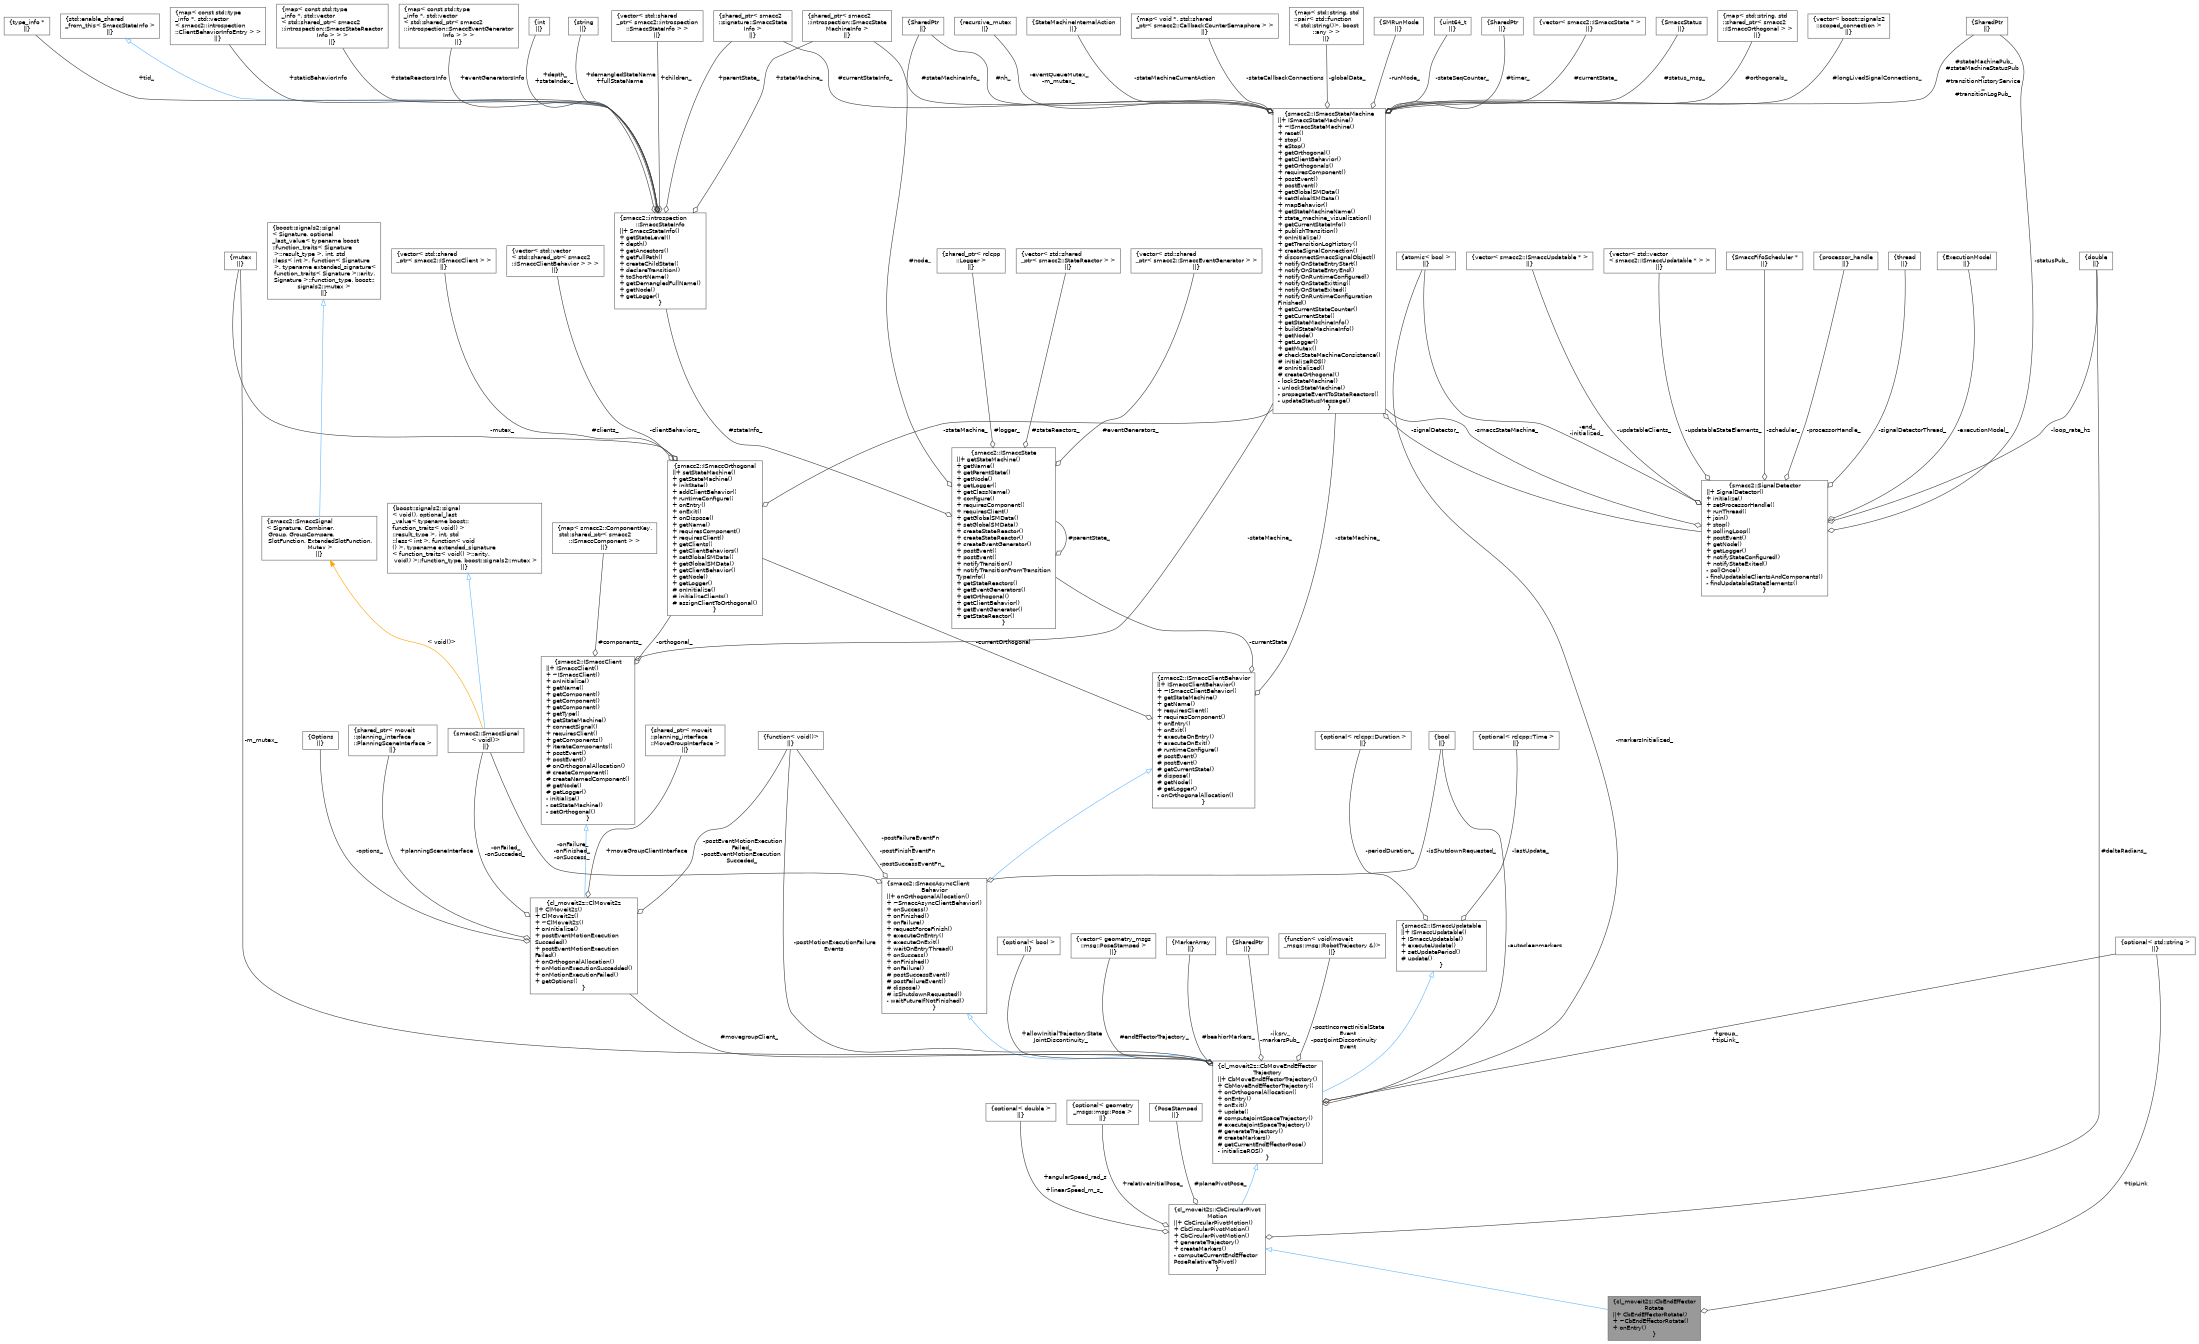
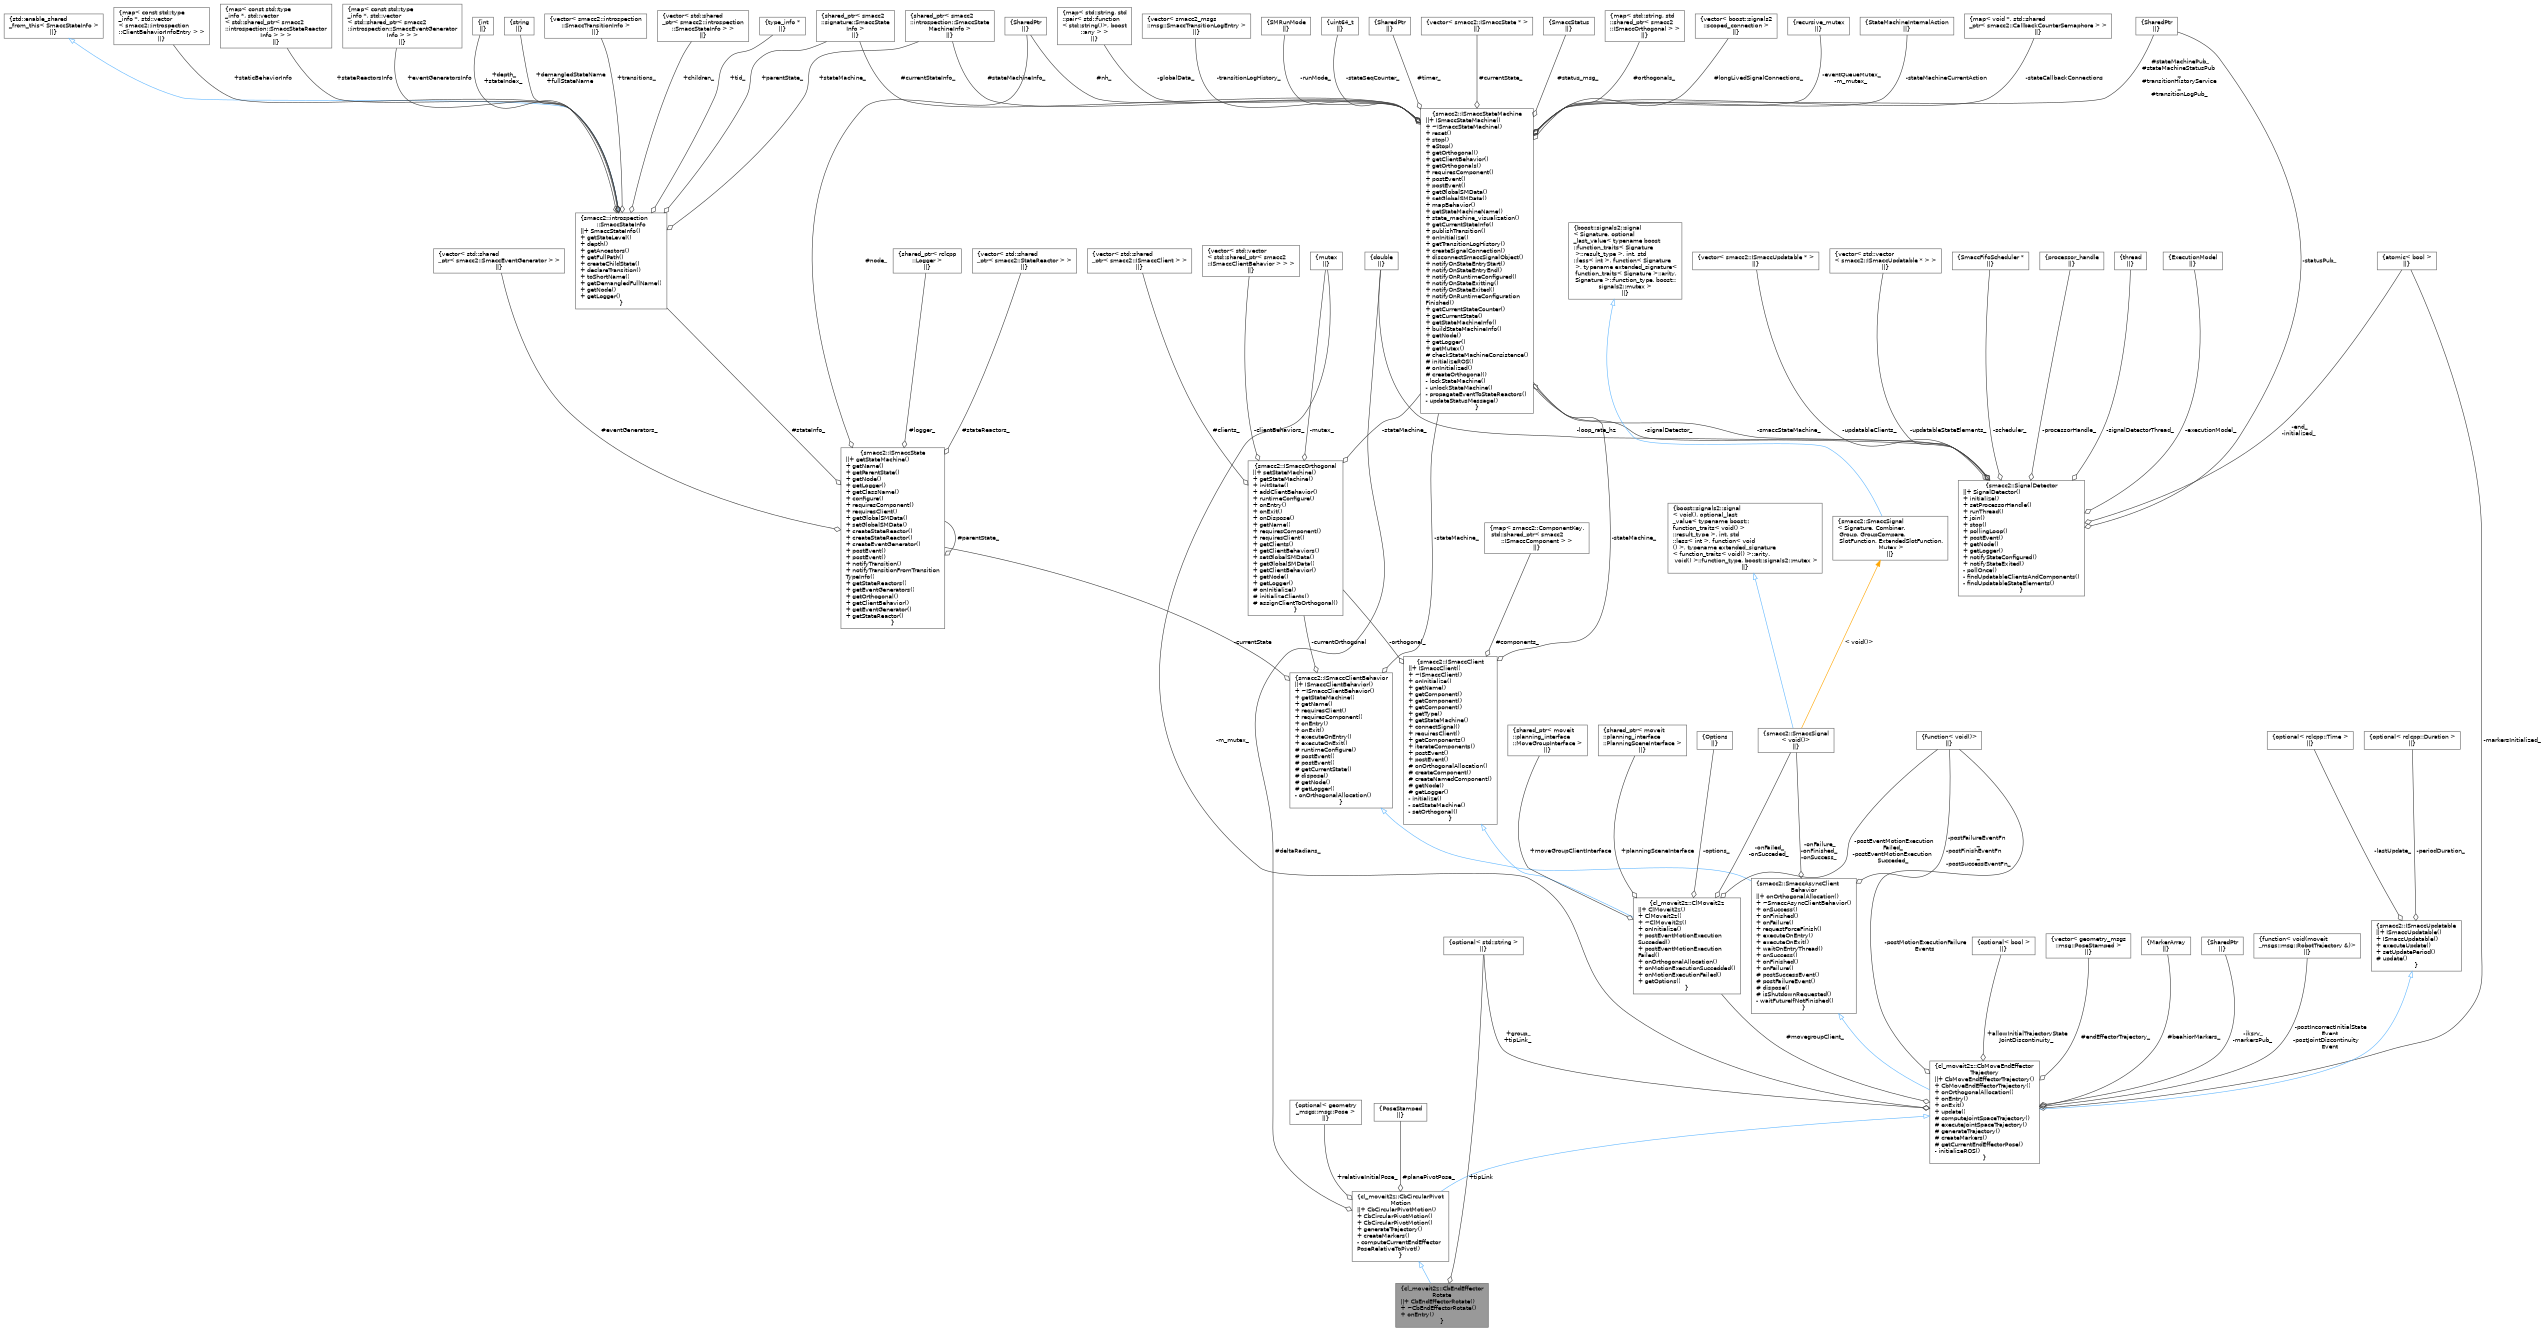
node "{vector< smacc2::introspection ::SmaccTransitionInfo > ||}": added
node "{vector< smacc2_msgs ::msg::SmaccTransitionLogEntry > ||}": added
node "{bool ||}": removed
node "{optional< double > ||}": removed
